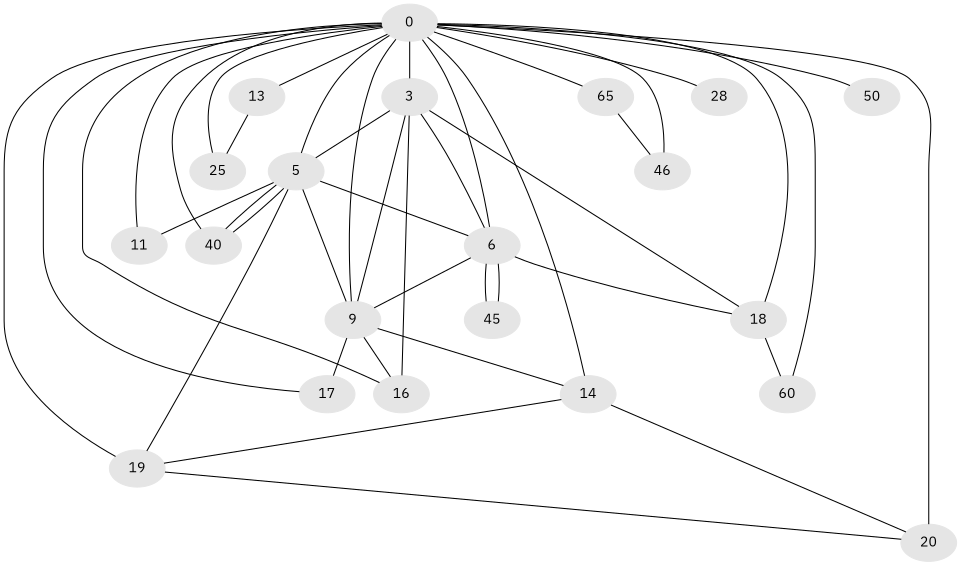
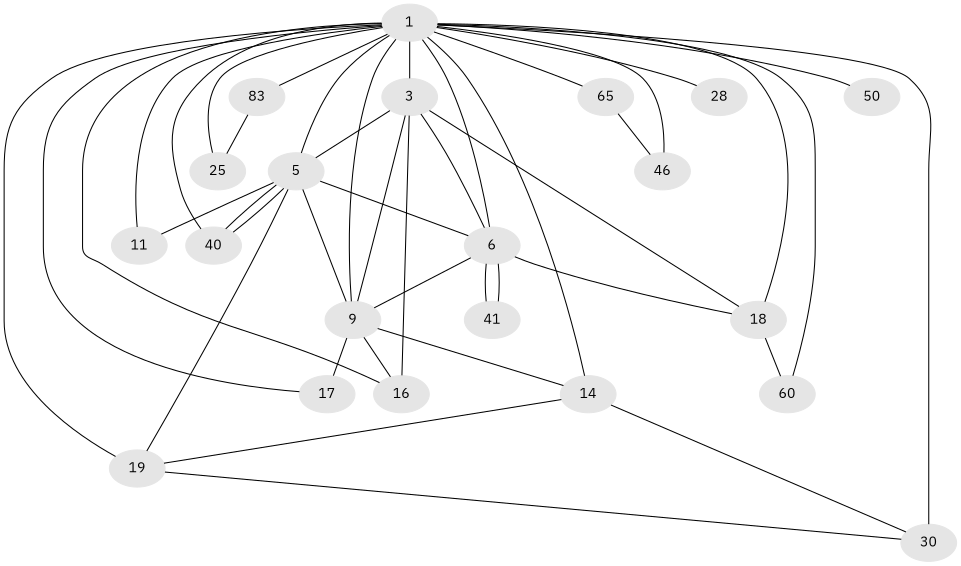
node "0": label "0" -> "1"
node "13": label "13" -> "83"
node "45": label "45" -> "41"
node "20": label "20" -> "30"
